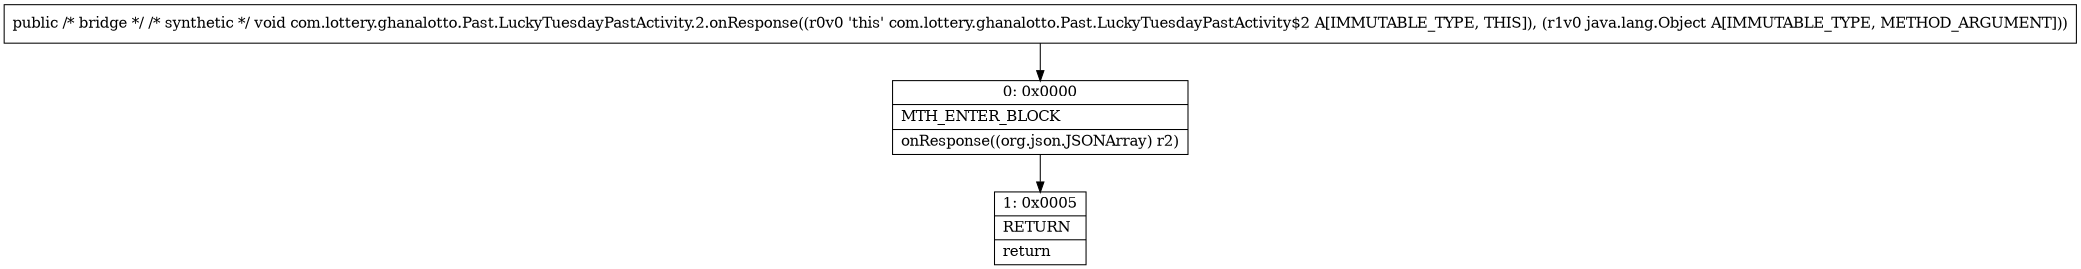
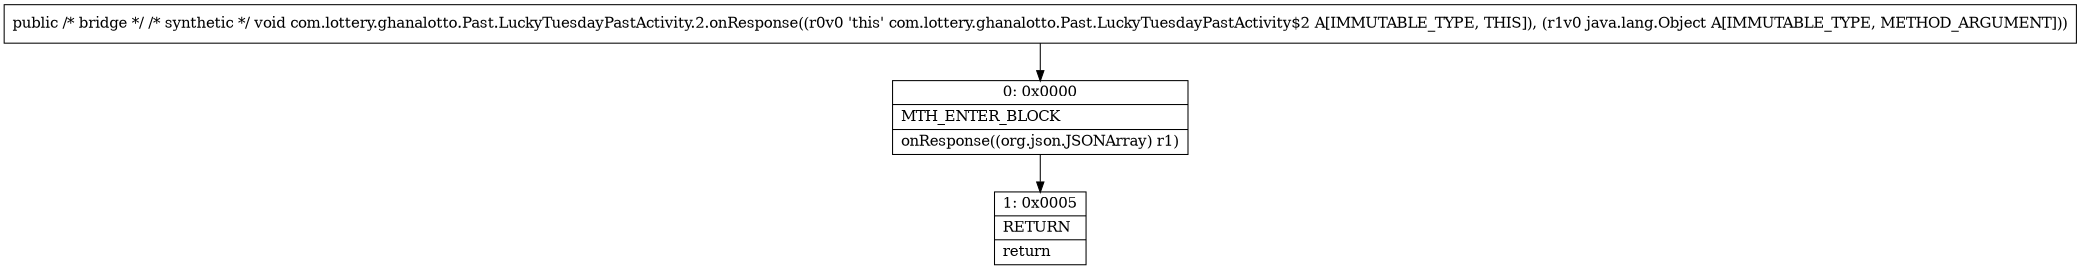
node "0: 0x0000": text "onResponse((org.json.JSONArray) r2)" -> "onResponse((org.json.JSONArray) r1)"
